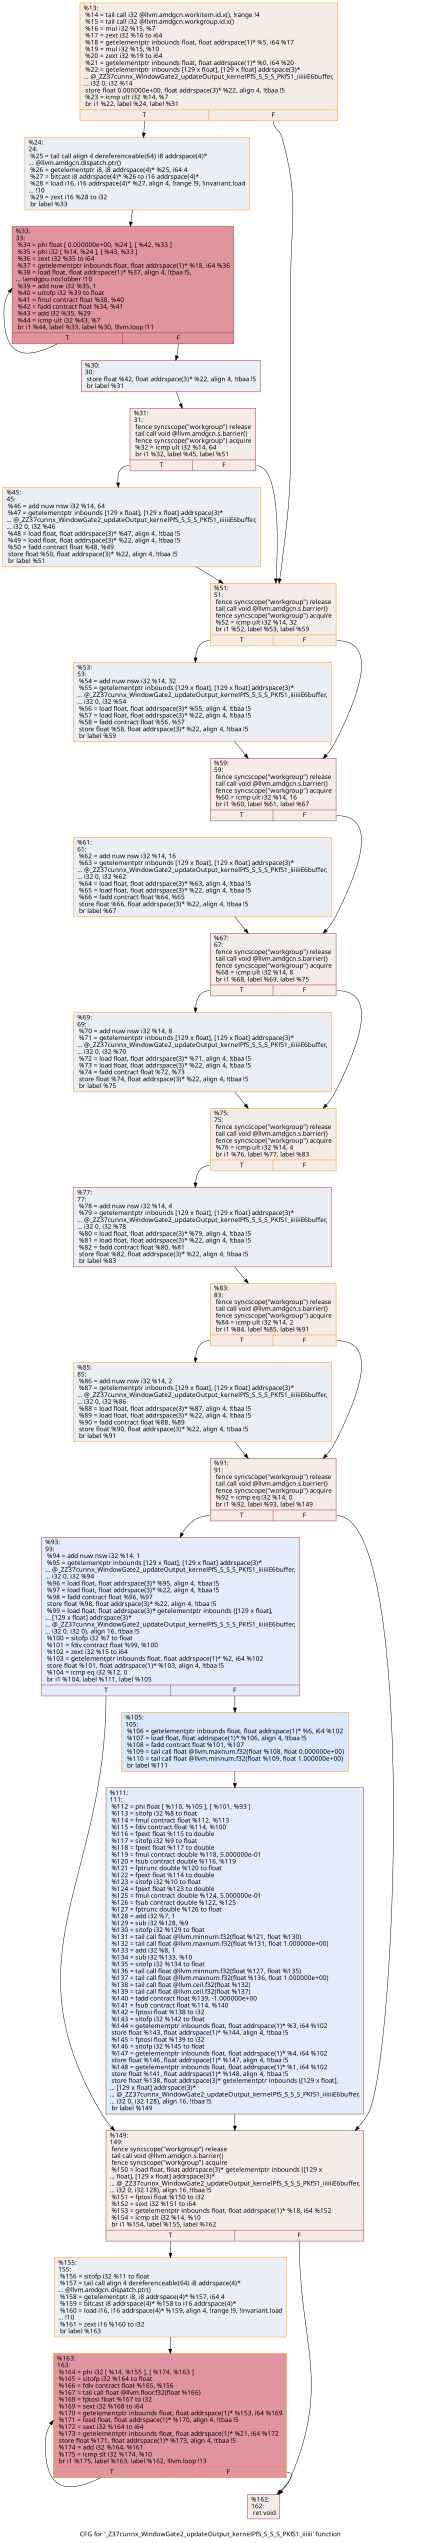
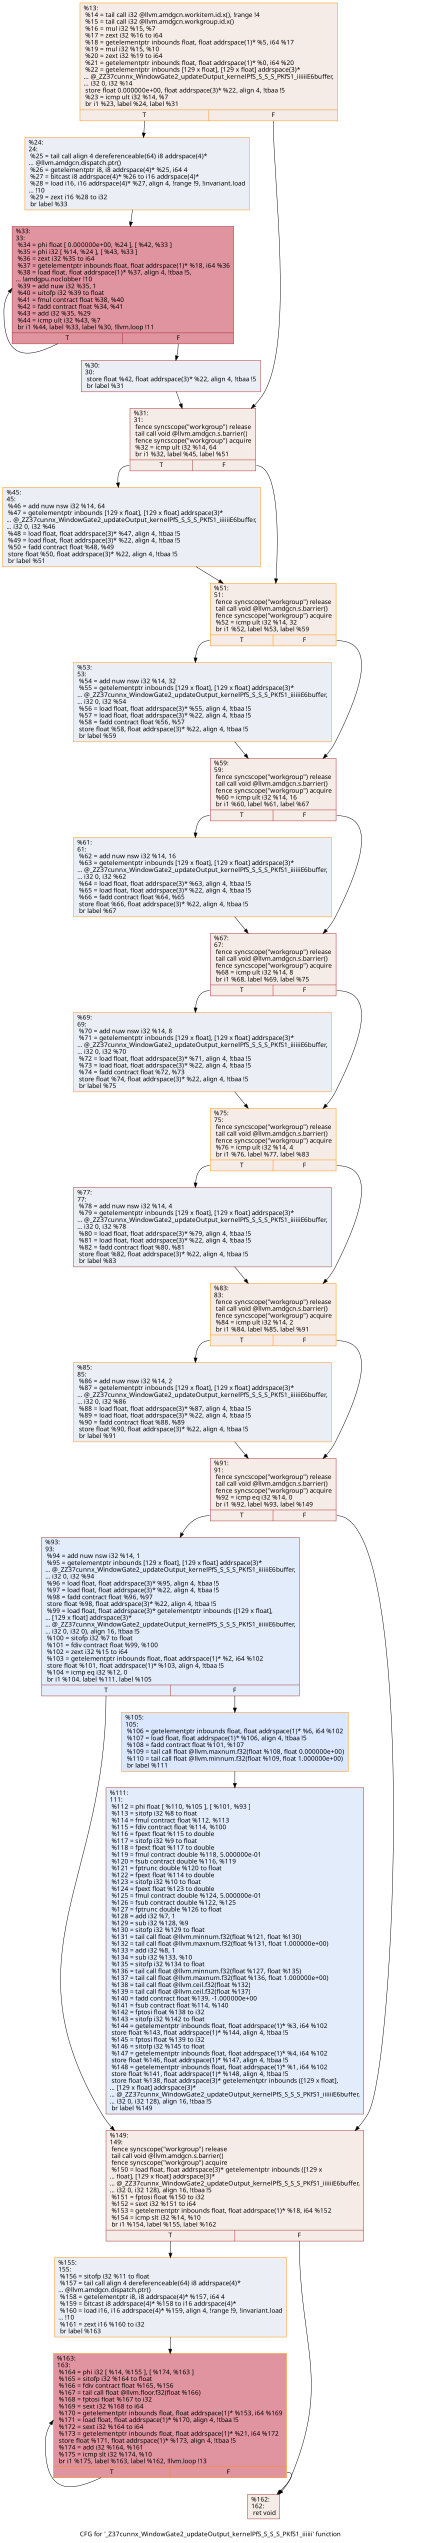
node "%13:": text "br i1 %22, label %24, label %31" -> "br i1 %23, label %24, label %31"
edge "%13:" -> "%51:": now "%13:" -> "%31:"
edge "%59:" -> "%61:": added
edge "%75:" -> "%83:": added
edge "%111:" -> "%149:": removed
